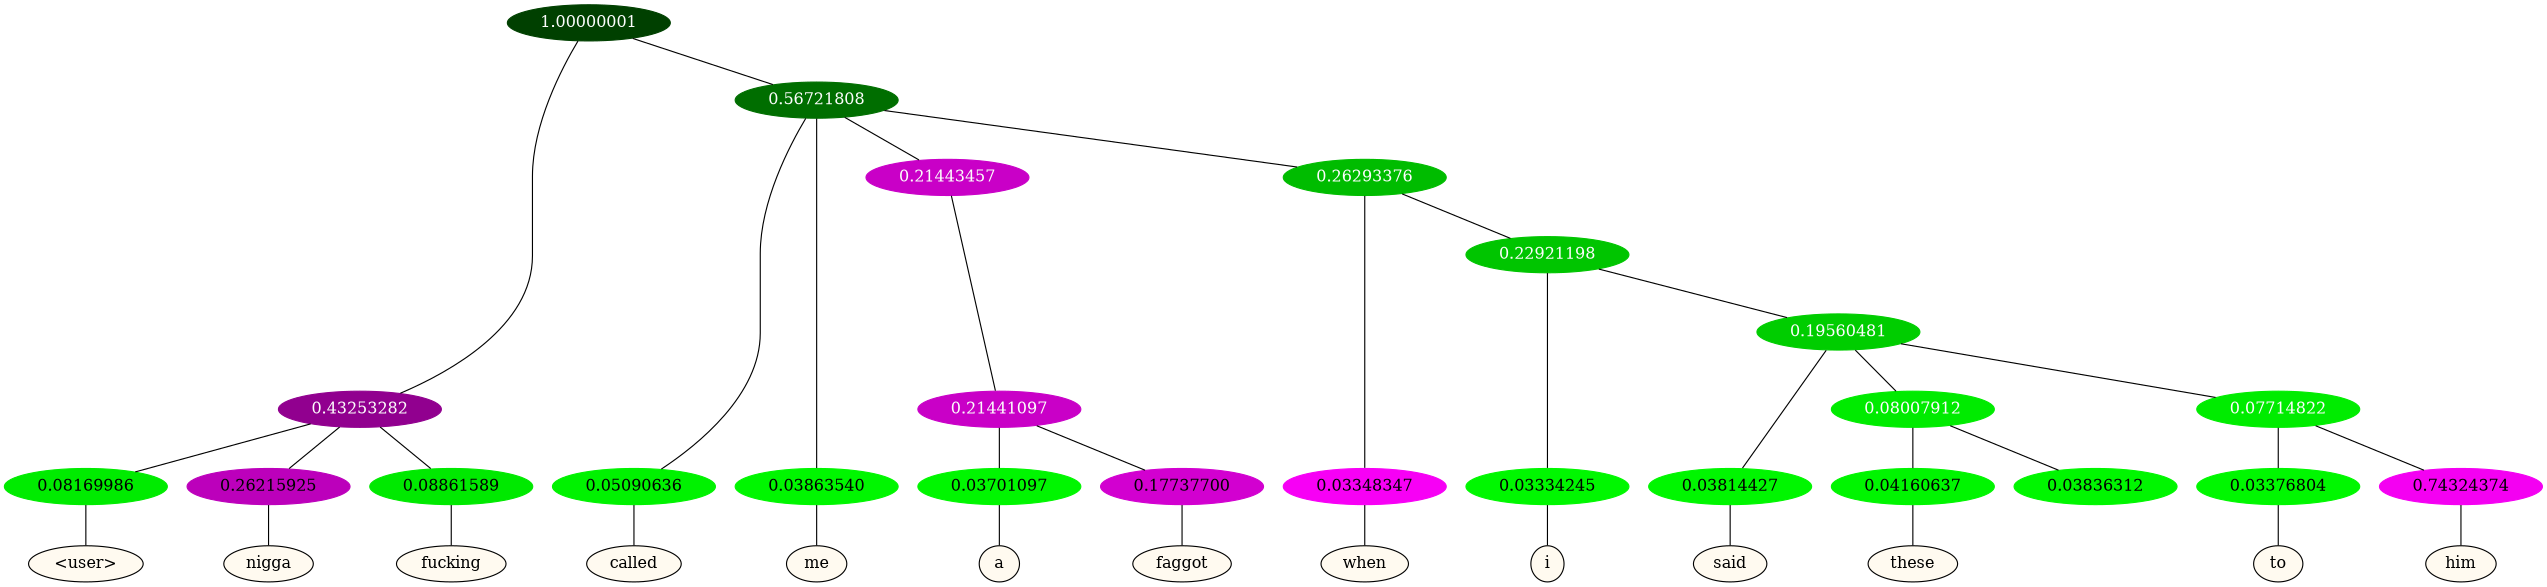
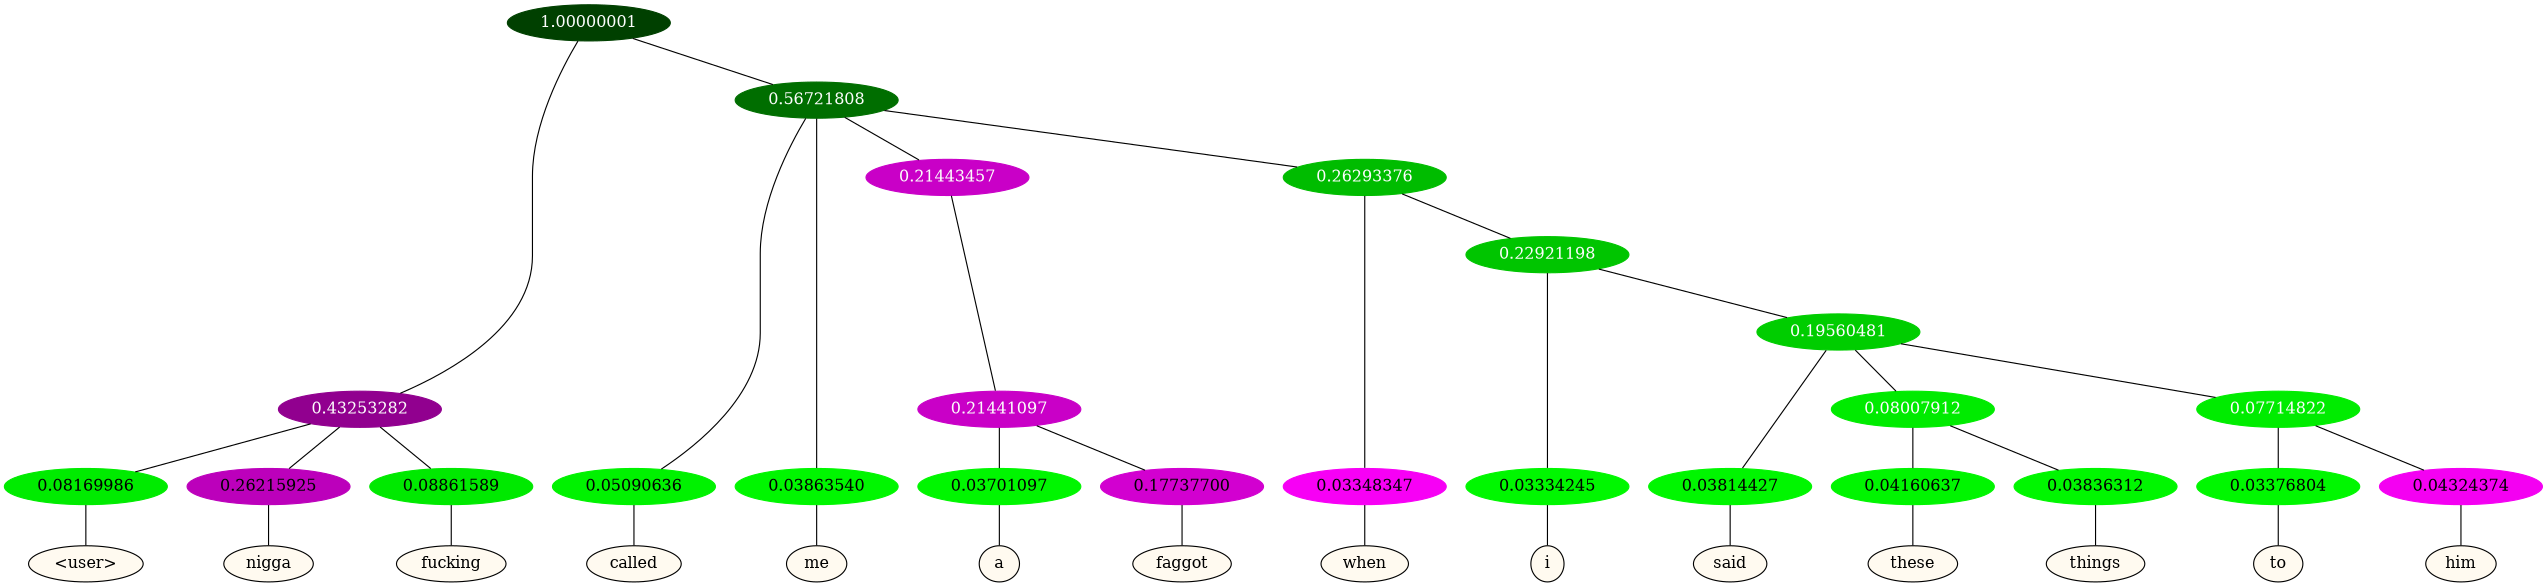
node "0.74324374": label "0.74324374" -> "0.04324374"
node "things": added
